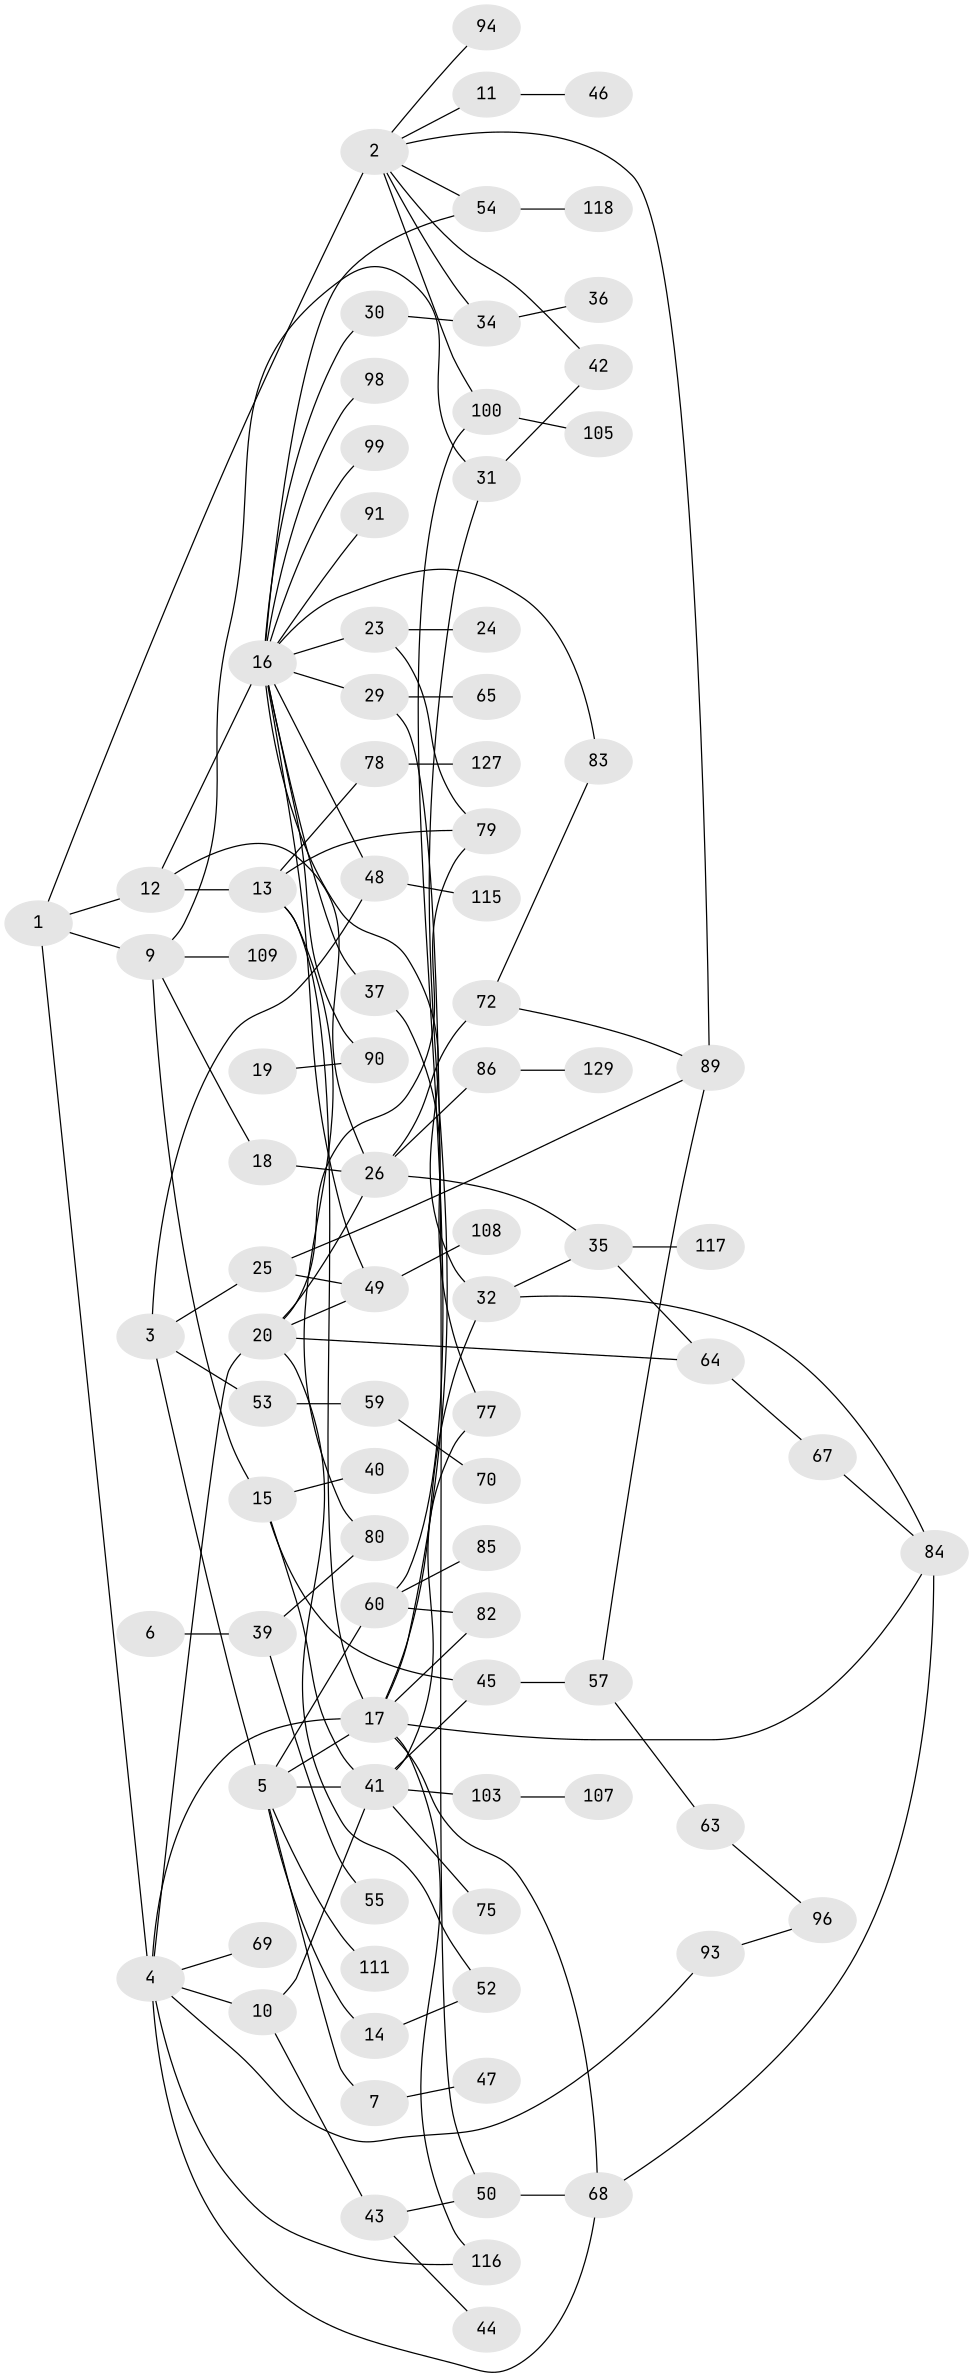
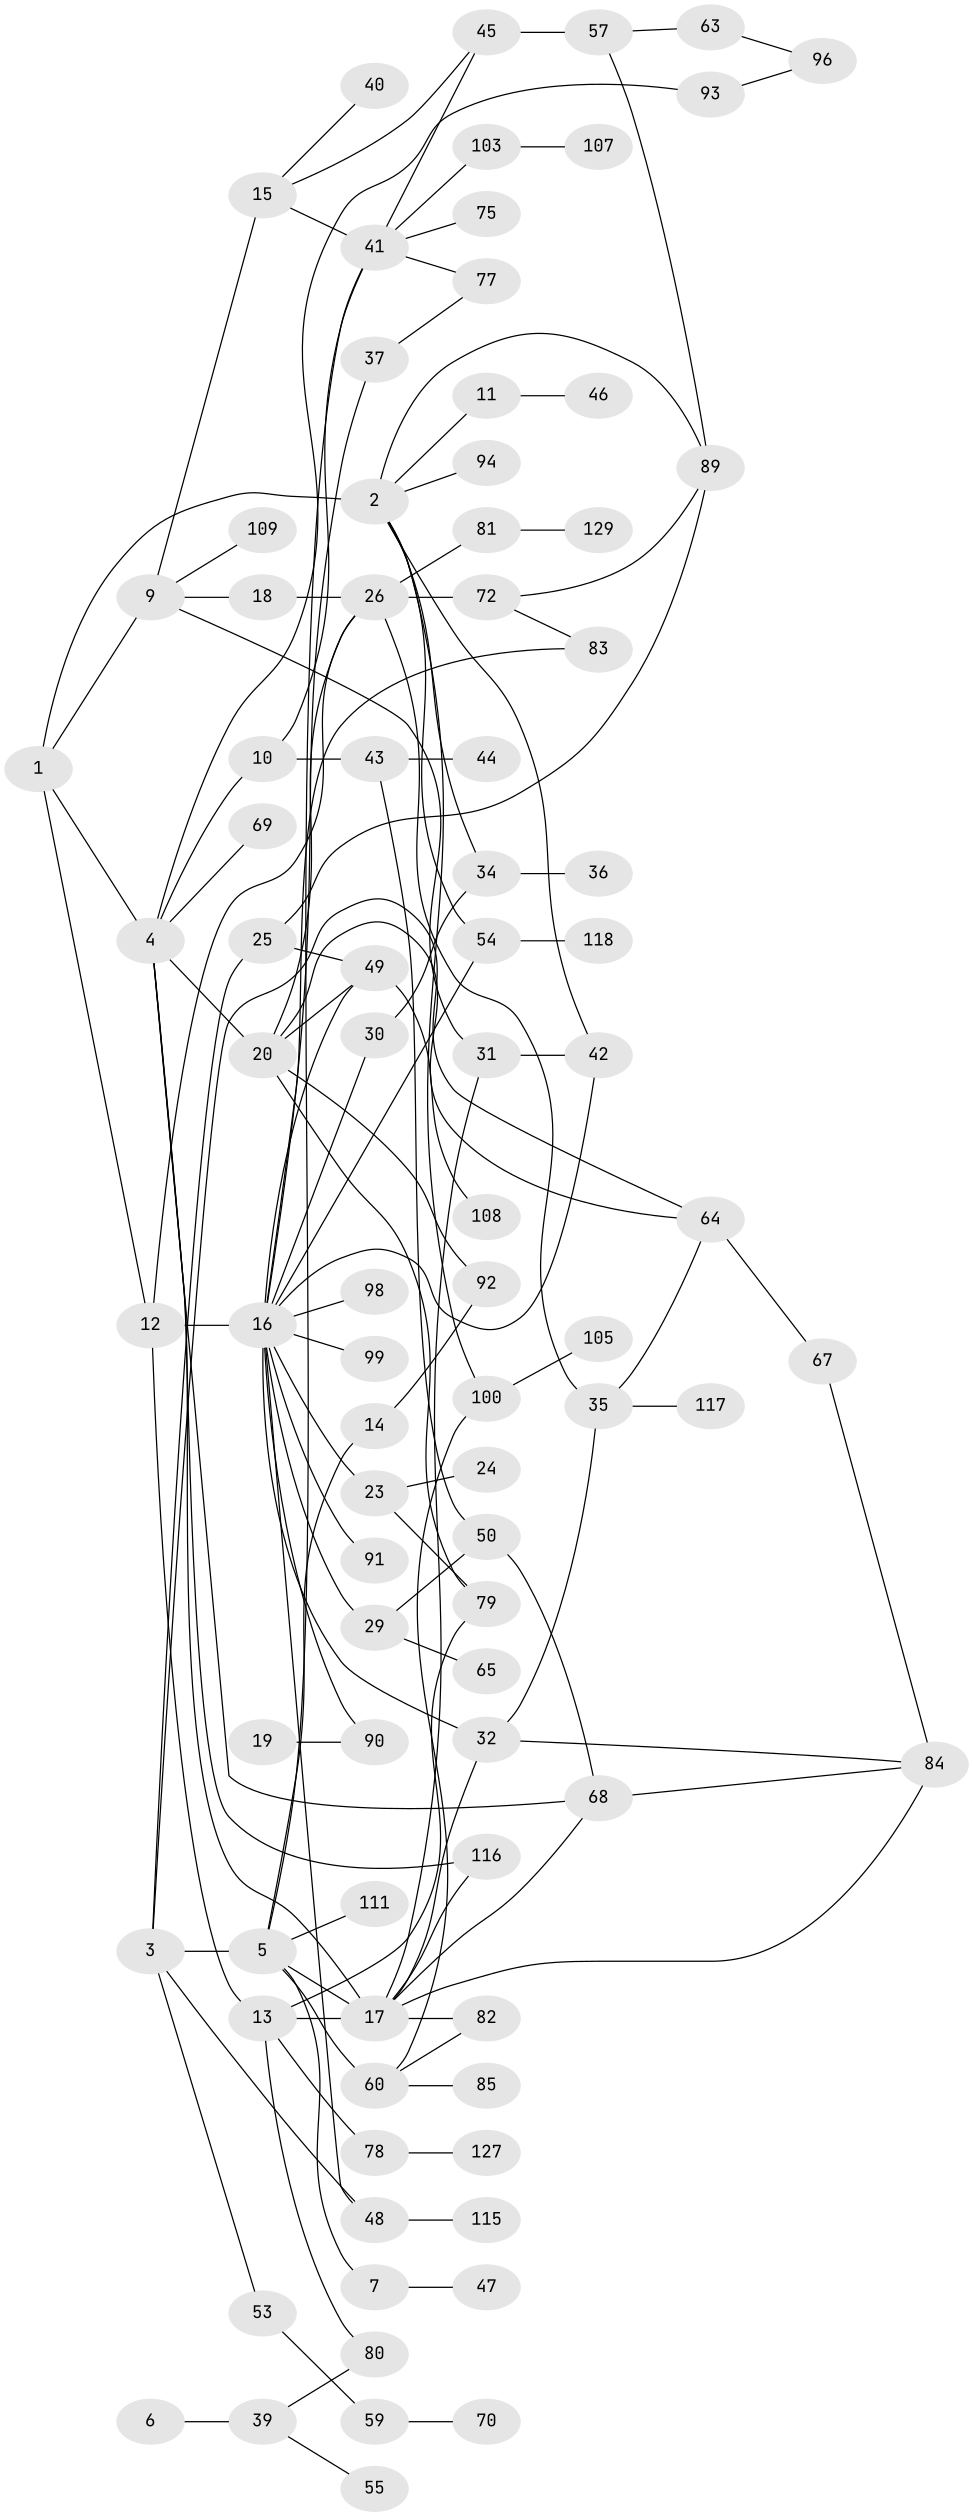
edge "64" -- "3": added
node "86": label "86" -> "81"
edge "42" -- "16": added
node "52": label "52" -> "92"
